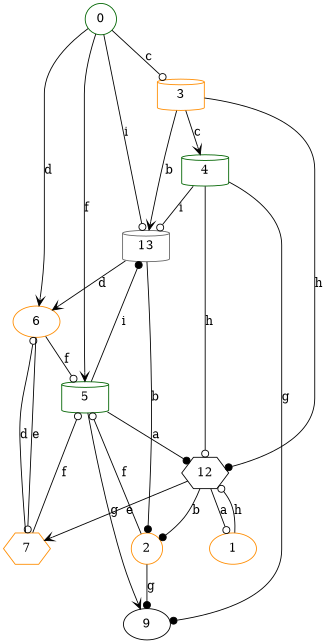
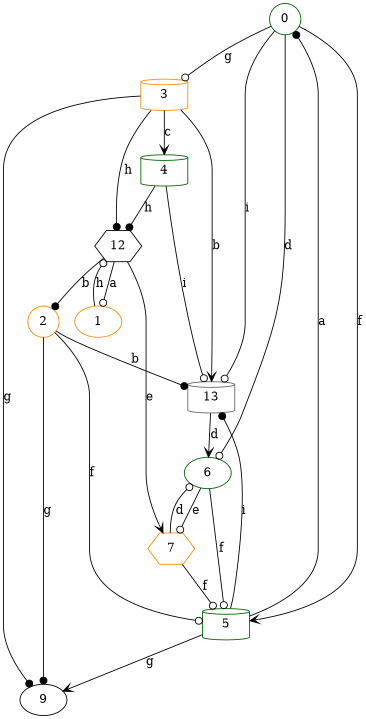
edge "0" -> "3": label "c" -> "g"
edge "0" -> "6": arrowhead vee -> odot
edge "4" -> "12": arrowhead odot -> dot
node "6": color darkorange -> darkgreen
edge "13" -> "2": reversed
edge "4" -> "9": now "3" -> "9"
edge "5" -> "12": now "5" -> "0"
